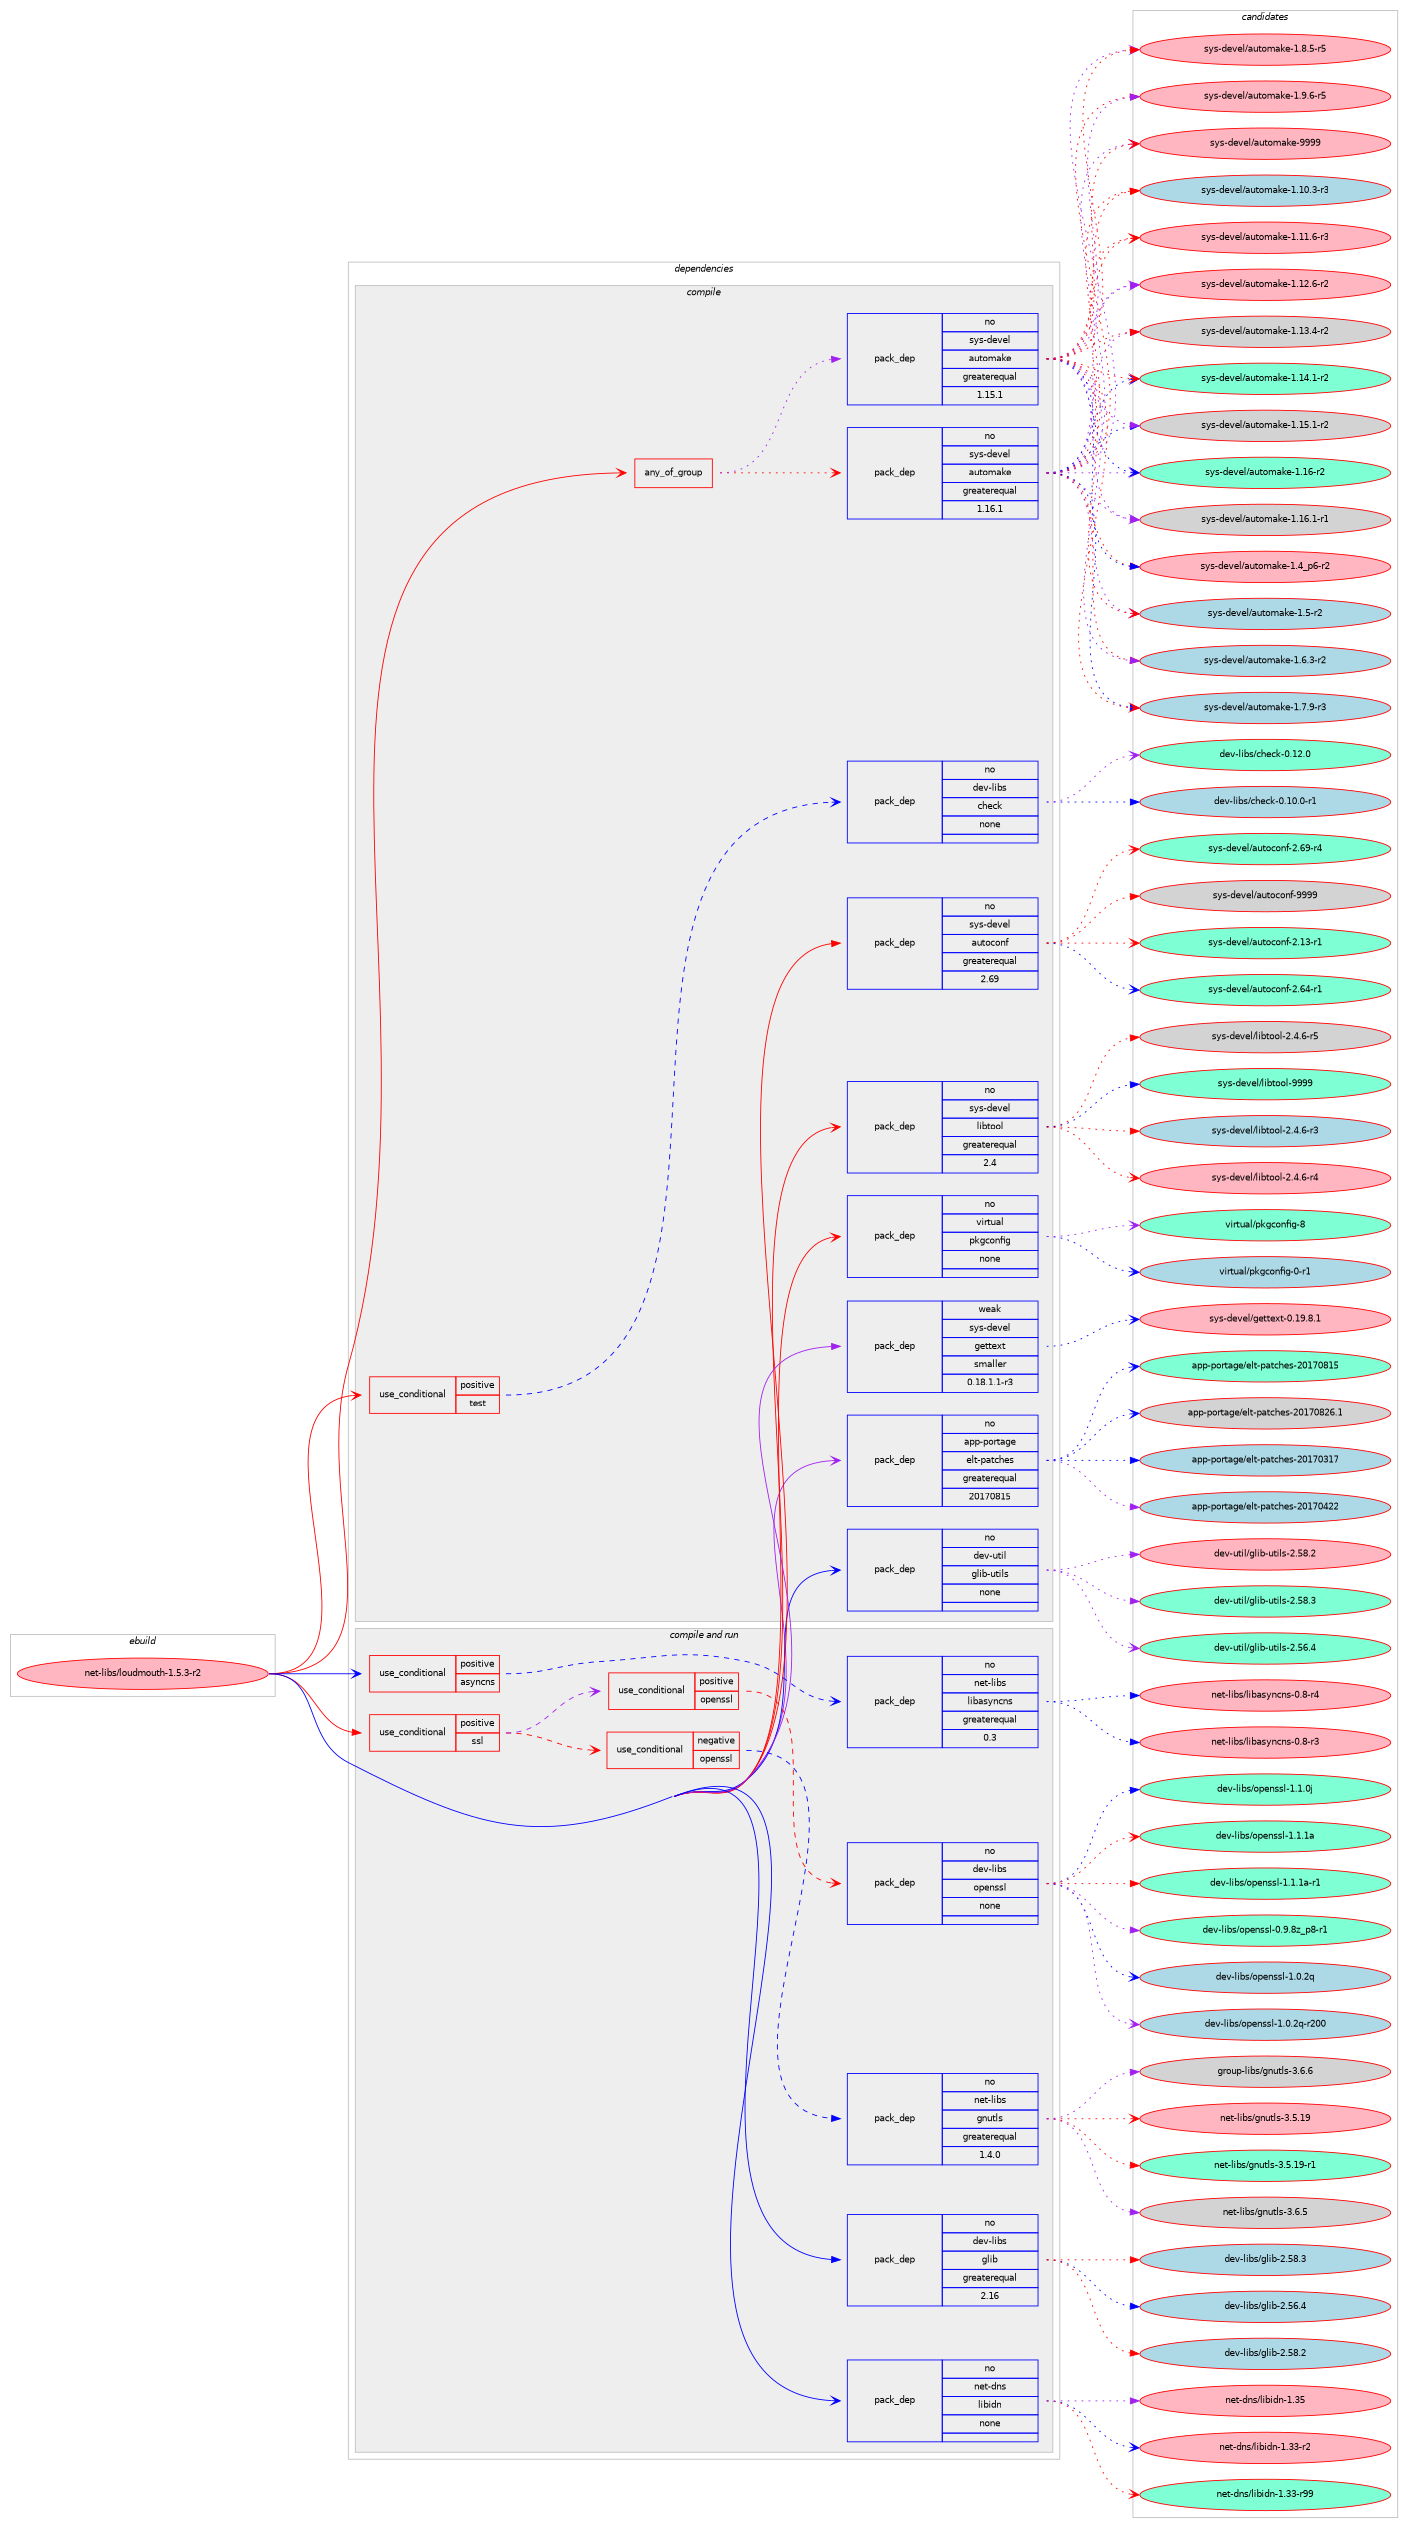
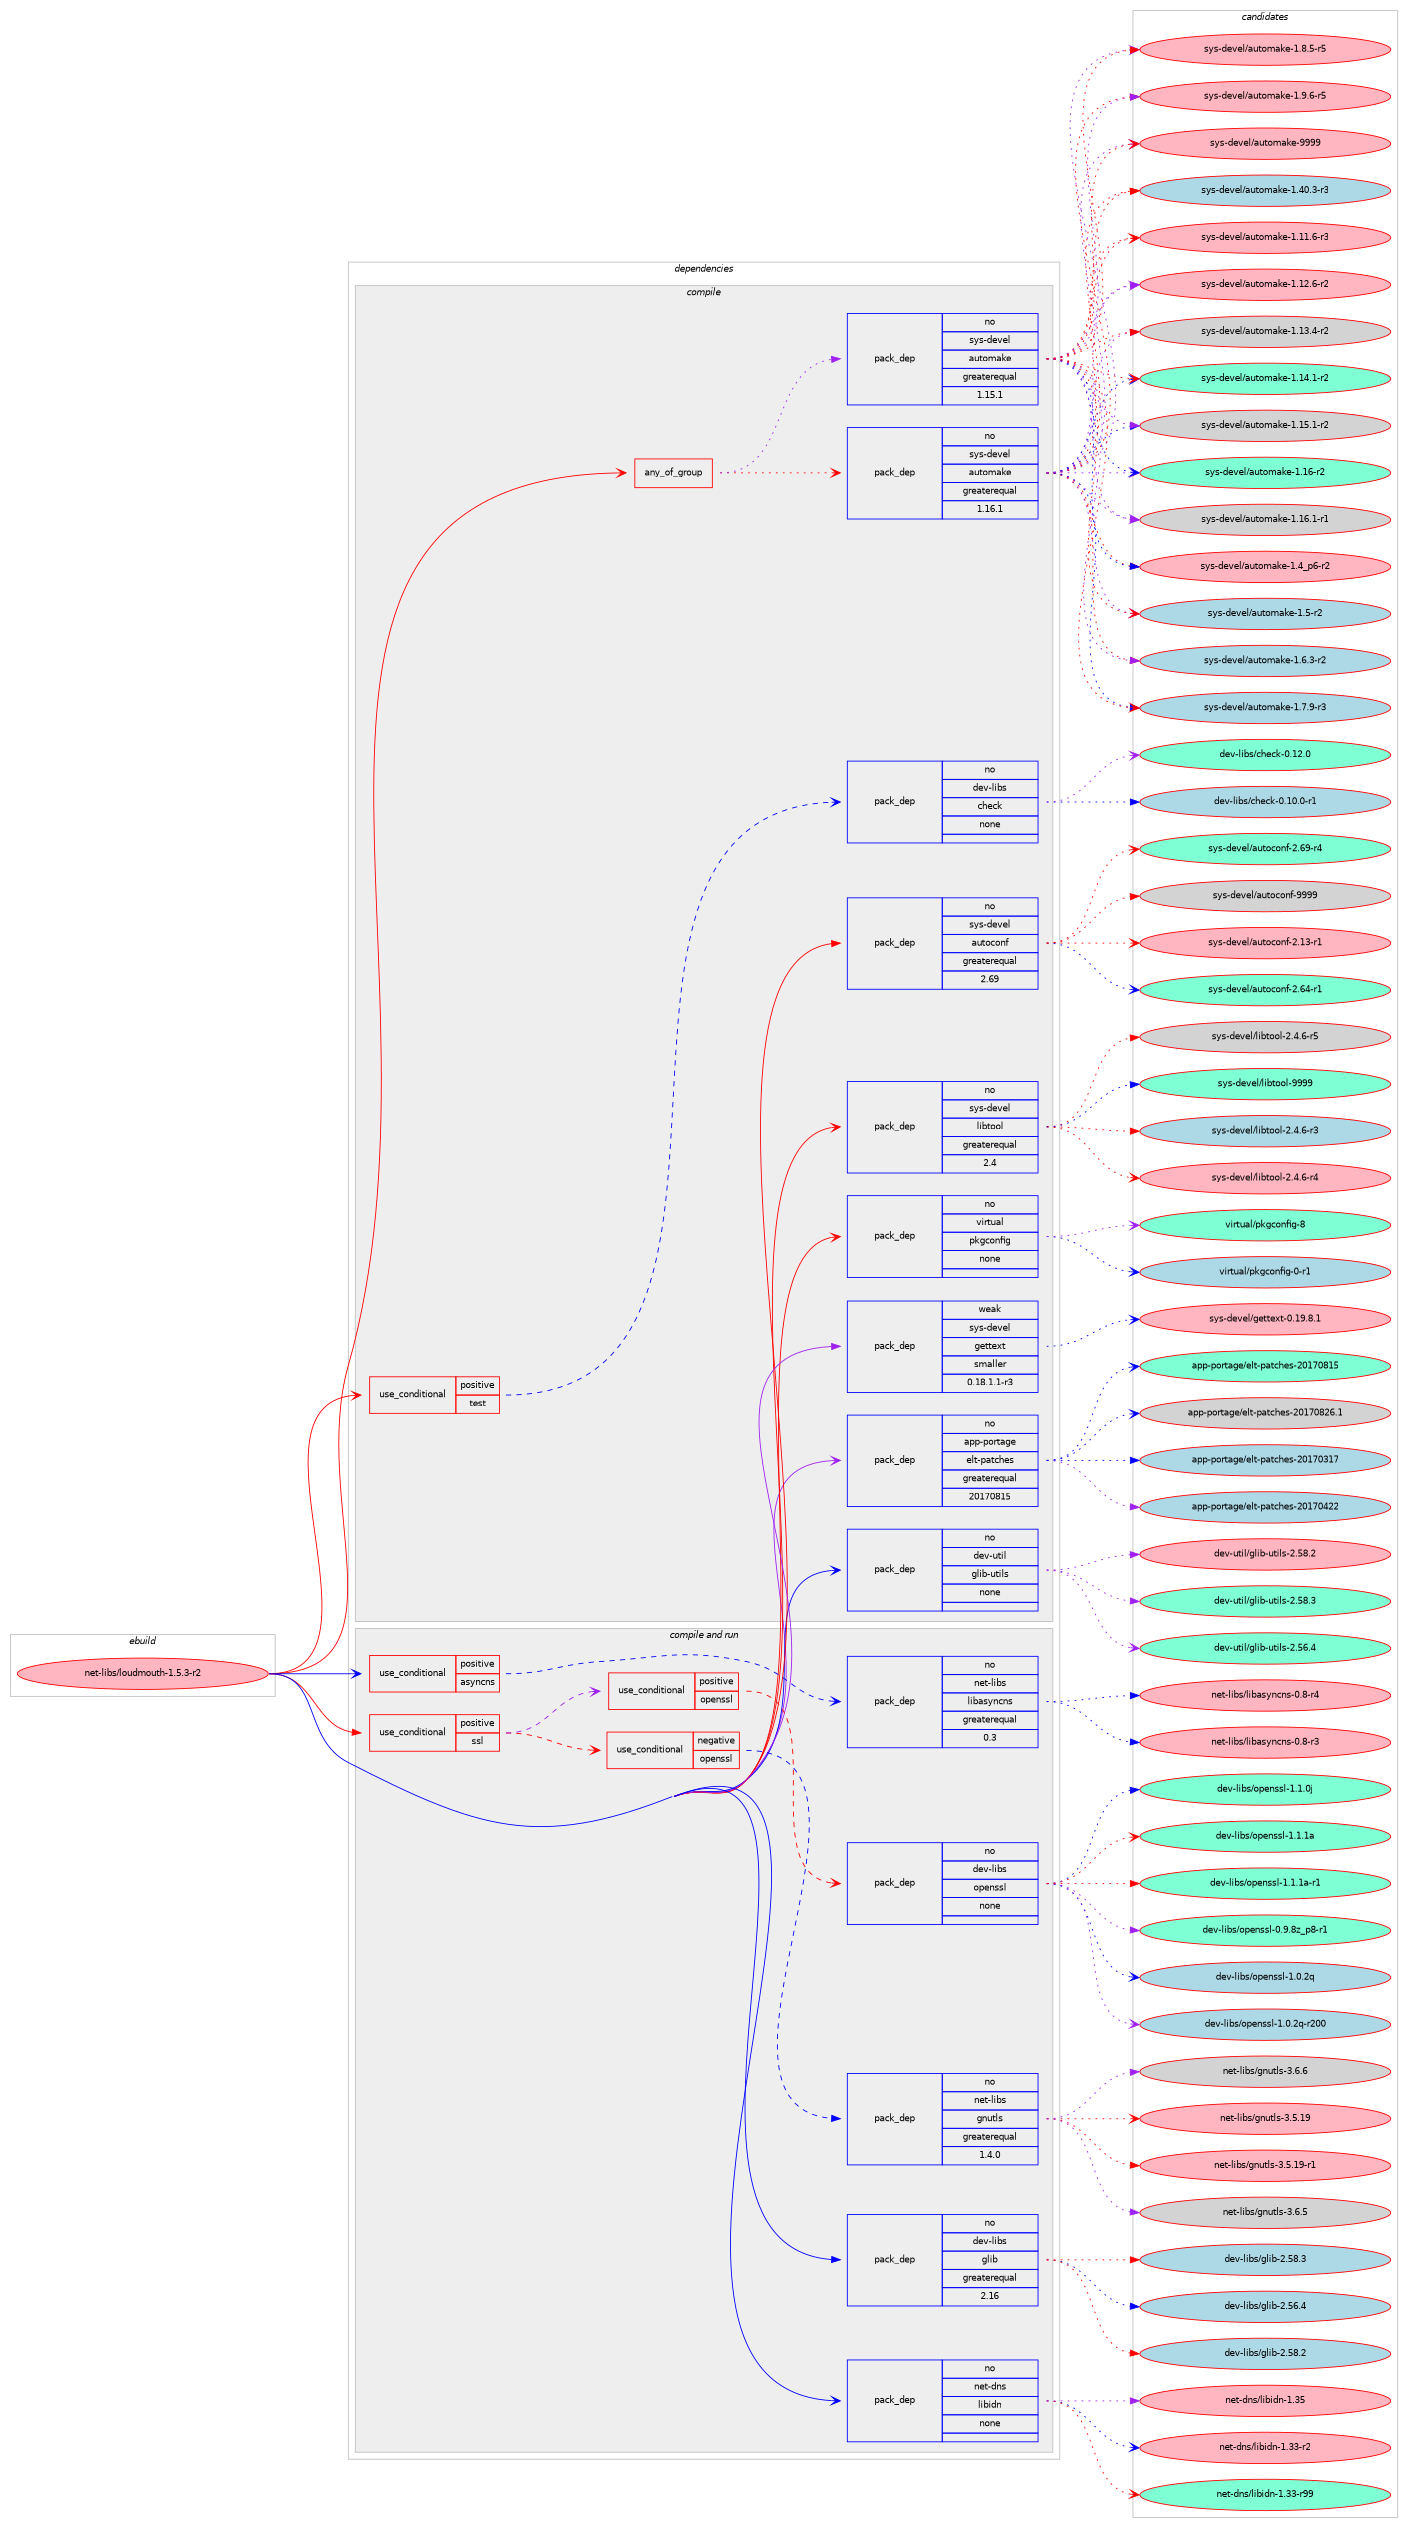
node "sys-devel/automake-1.10.3-r3": label "sys-devel/automake-1.10.3-r3" -> "sys-devel/automake-1.40.3-r3"
node "sys-devel/autoconf-2.13-r1": fillcolor aquamarine -> lightpink
node "group-libs/gnutls-3.6.6": label "group-libs/gnutls-3.6.6" -> "net-libs/gnutls-3.6.6"
node "net-libs/gnutls-3.5.19-r1": fillcolor aquamarine -> lightpink
